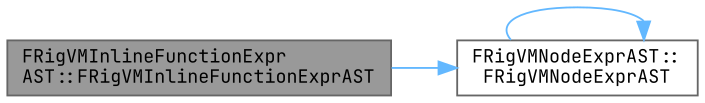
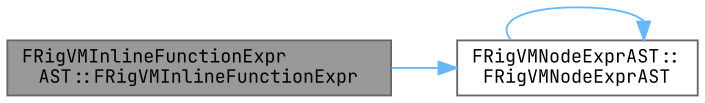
node "FRigVMInlineFunctionExpr AST::FRigVMInlineFunctionExprAST": label "FRigVMInlineFunctionExpr AST::FRigVMInlineFunctionExprAST" -> "FRigVMInlineFunctionExpr AST::FRigVMInlineFunctionExpr"
